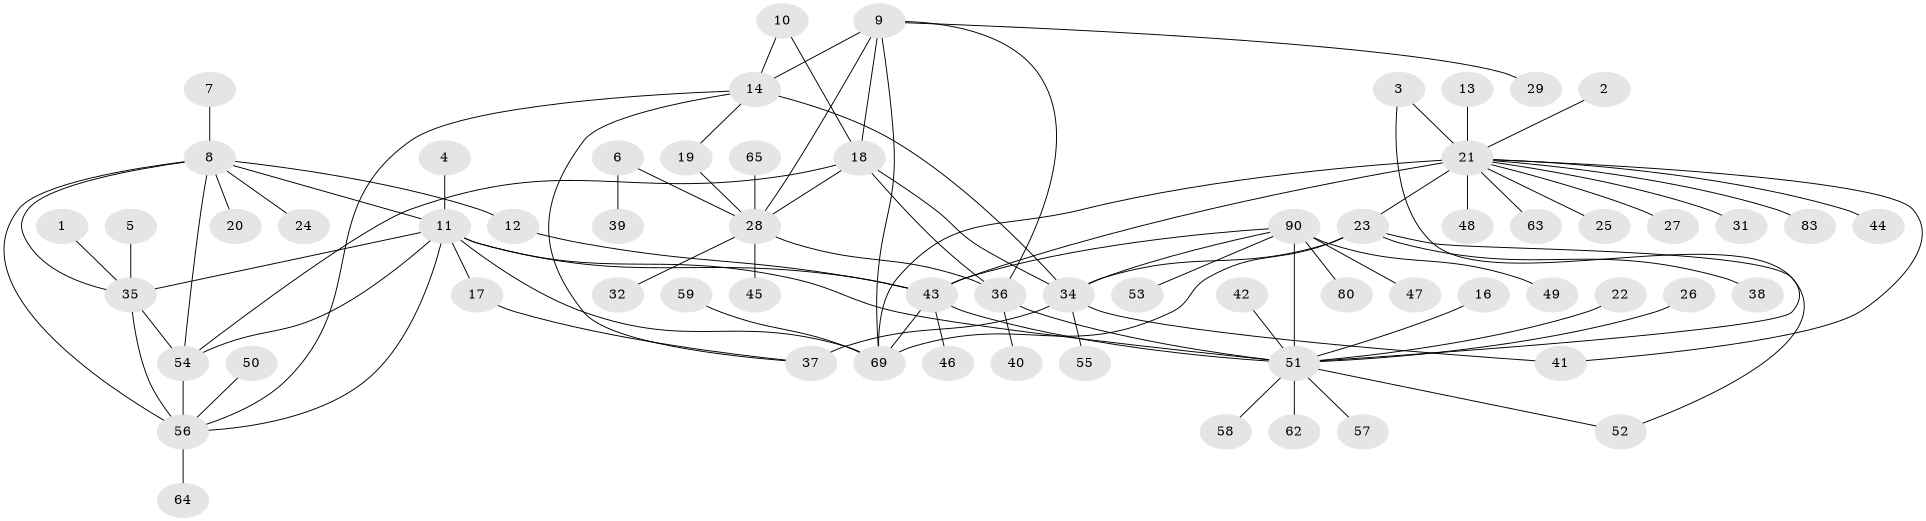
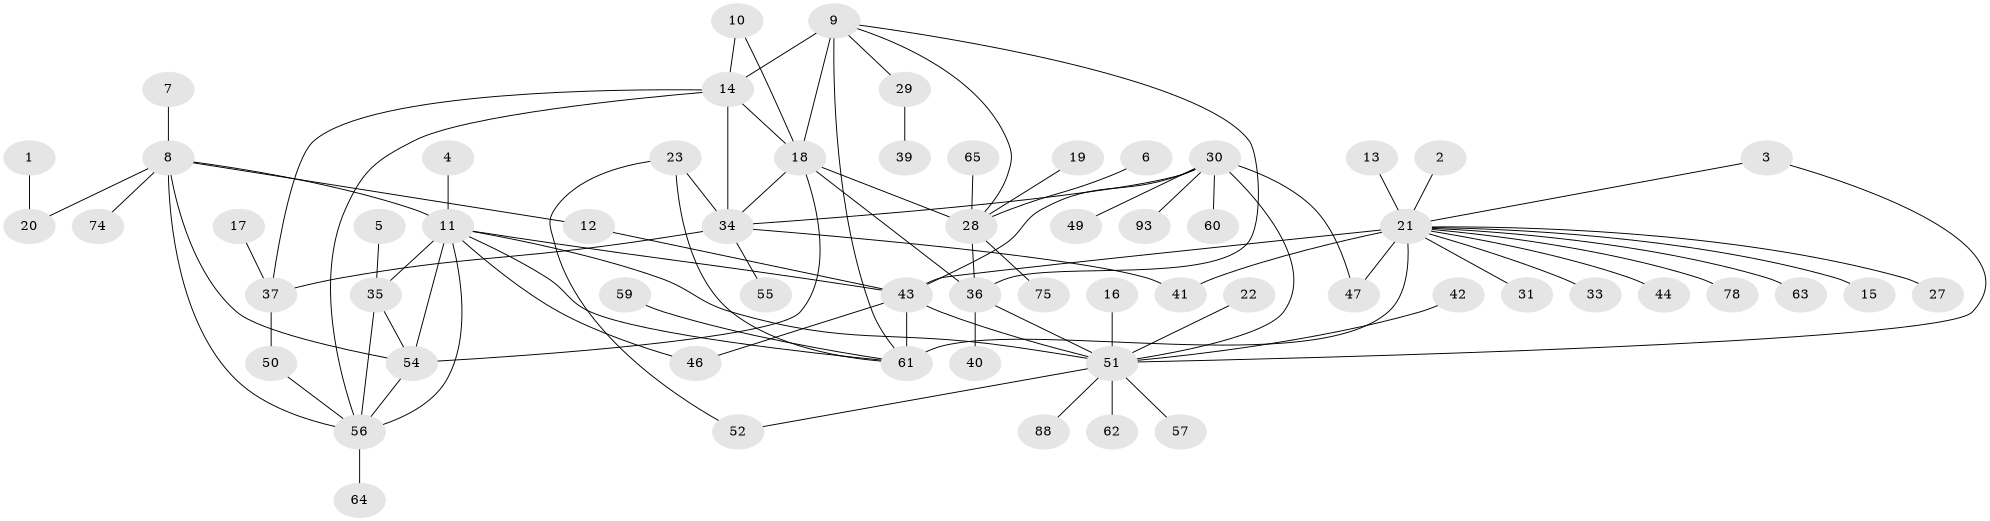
edge "14" -- "19": now "14" -- "18"
edge "6" -- "39": now "29" -- "39"
edge "21" -- "23": now "21" -- "47"
edge "8" -- "35": removed
node "24": label "24" -> "74"
node "90": label "90" -> "30"
node "48": label "48" -> "78"
node "25": label "25" -> "15"
node "83": label "83" -> "33"
edge "11" -- "17": now "11" -- "46"
edge "1" -- "35": now "1" -- "20"
node "32": removed
node "45": label "45" -> "75"
node "53": label "53" -> "93"
node "80": label "80" -> "60"
node "26": removed
node "38": removed
edge "37" -- "50": added
node "69": label "69" -> "61"
node "58": label "58" -> "88"
